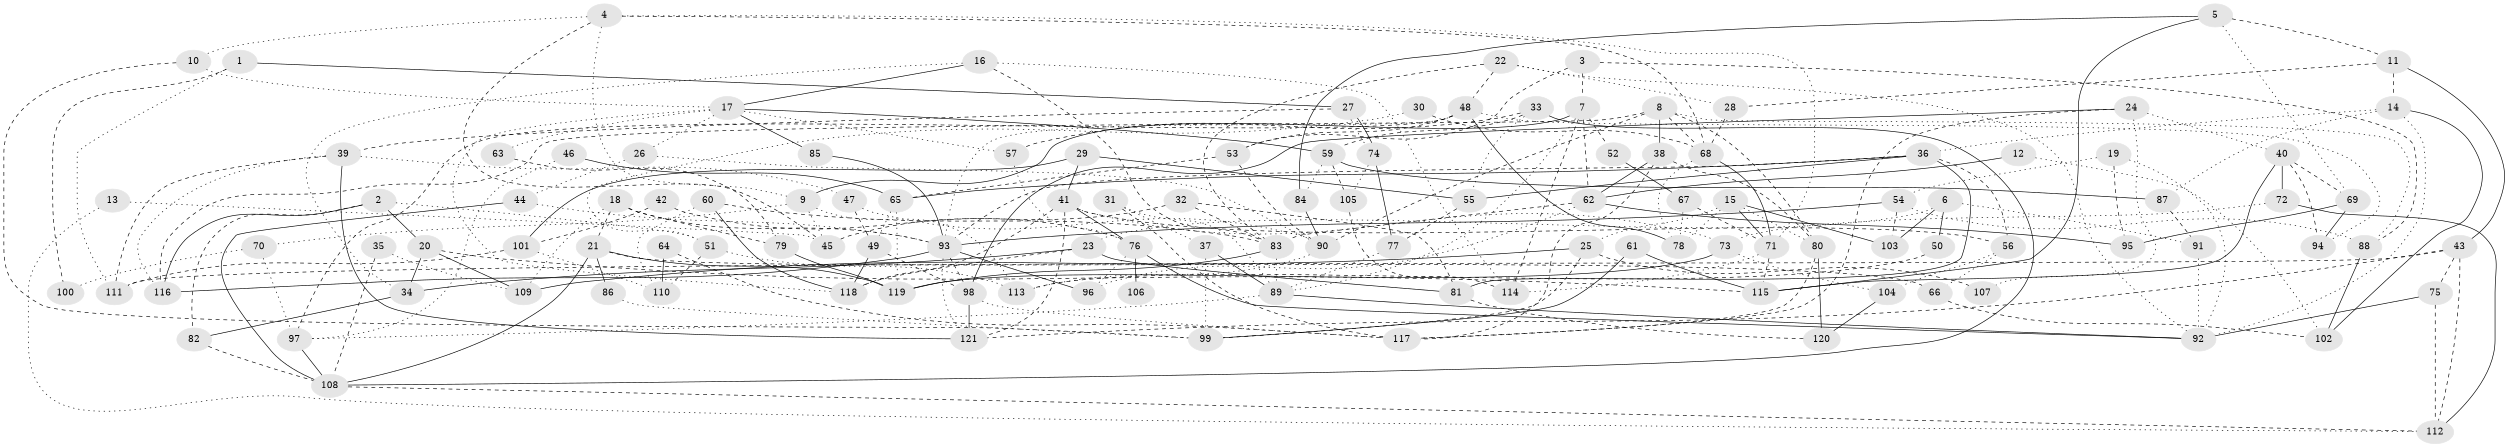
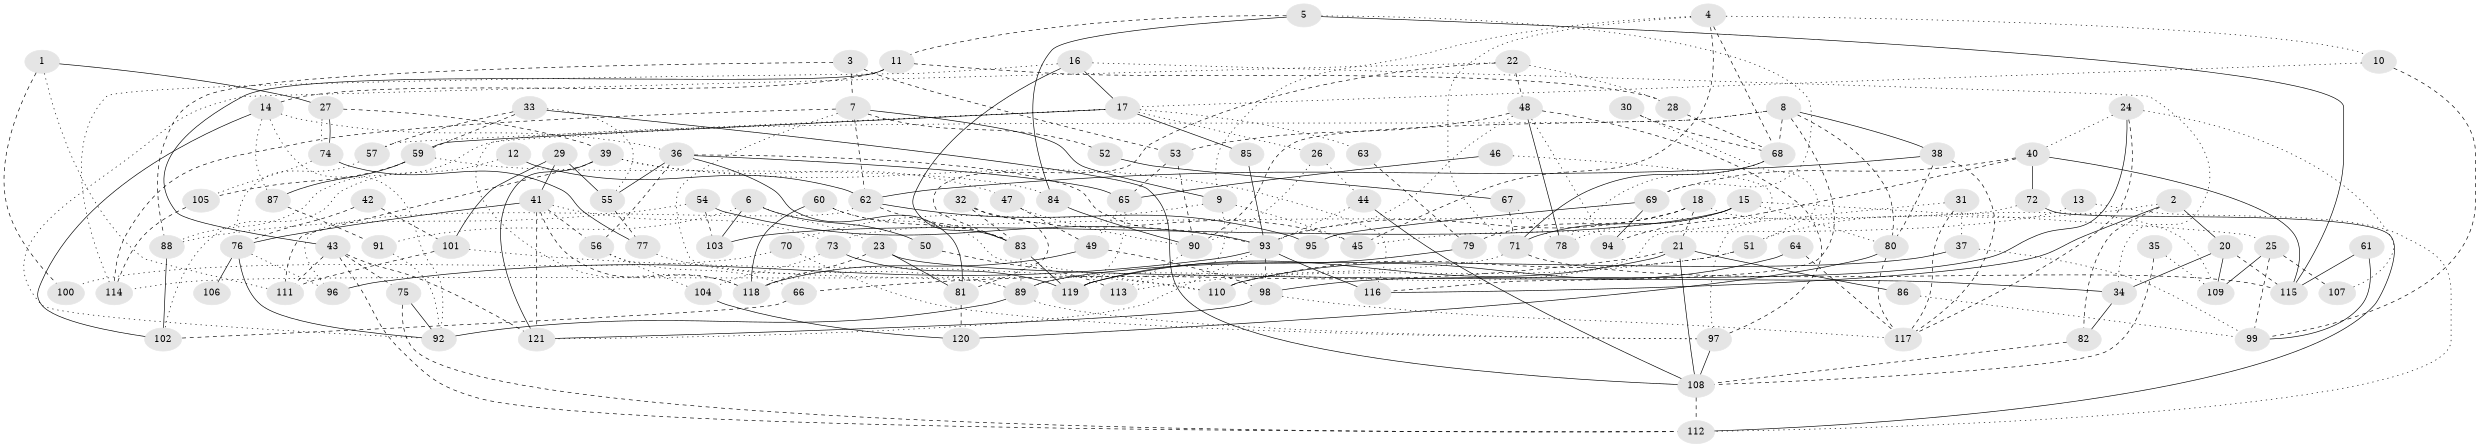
edge "16" -- "83": style dashed -> solid
node "19": removed
